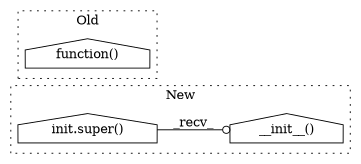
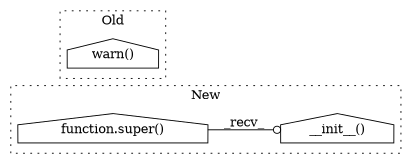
node "function()": label "function()" -> "warn()"
node "init.super()": label "init.super()" -> "function.super()"
